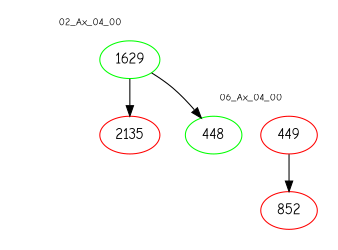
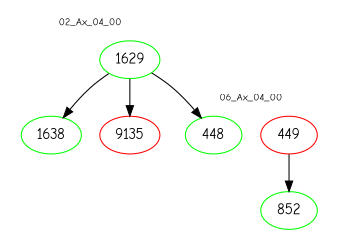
node "1638": added
node "2135": label "2135" -> "9135"
node "852": color red -> green
